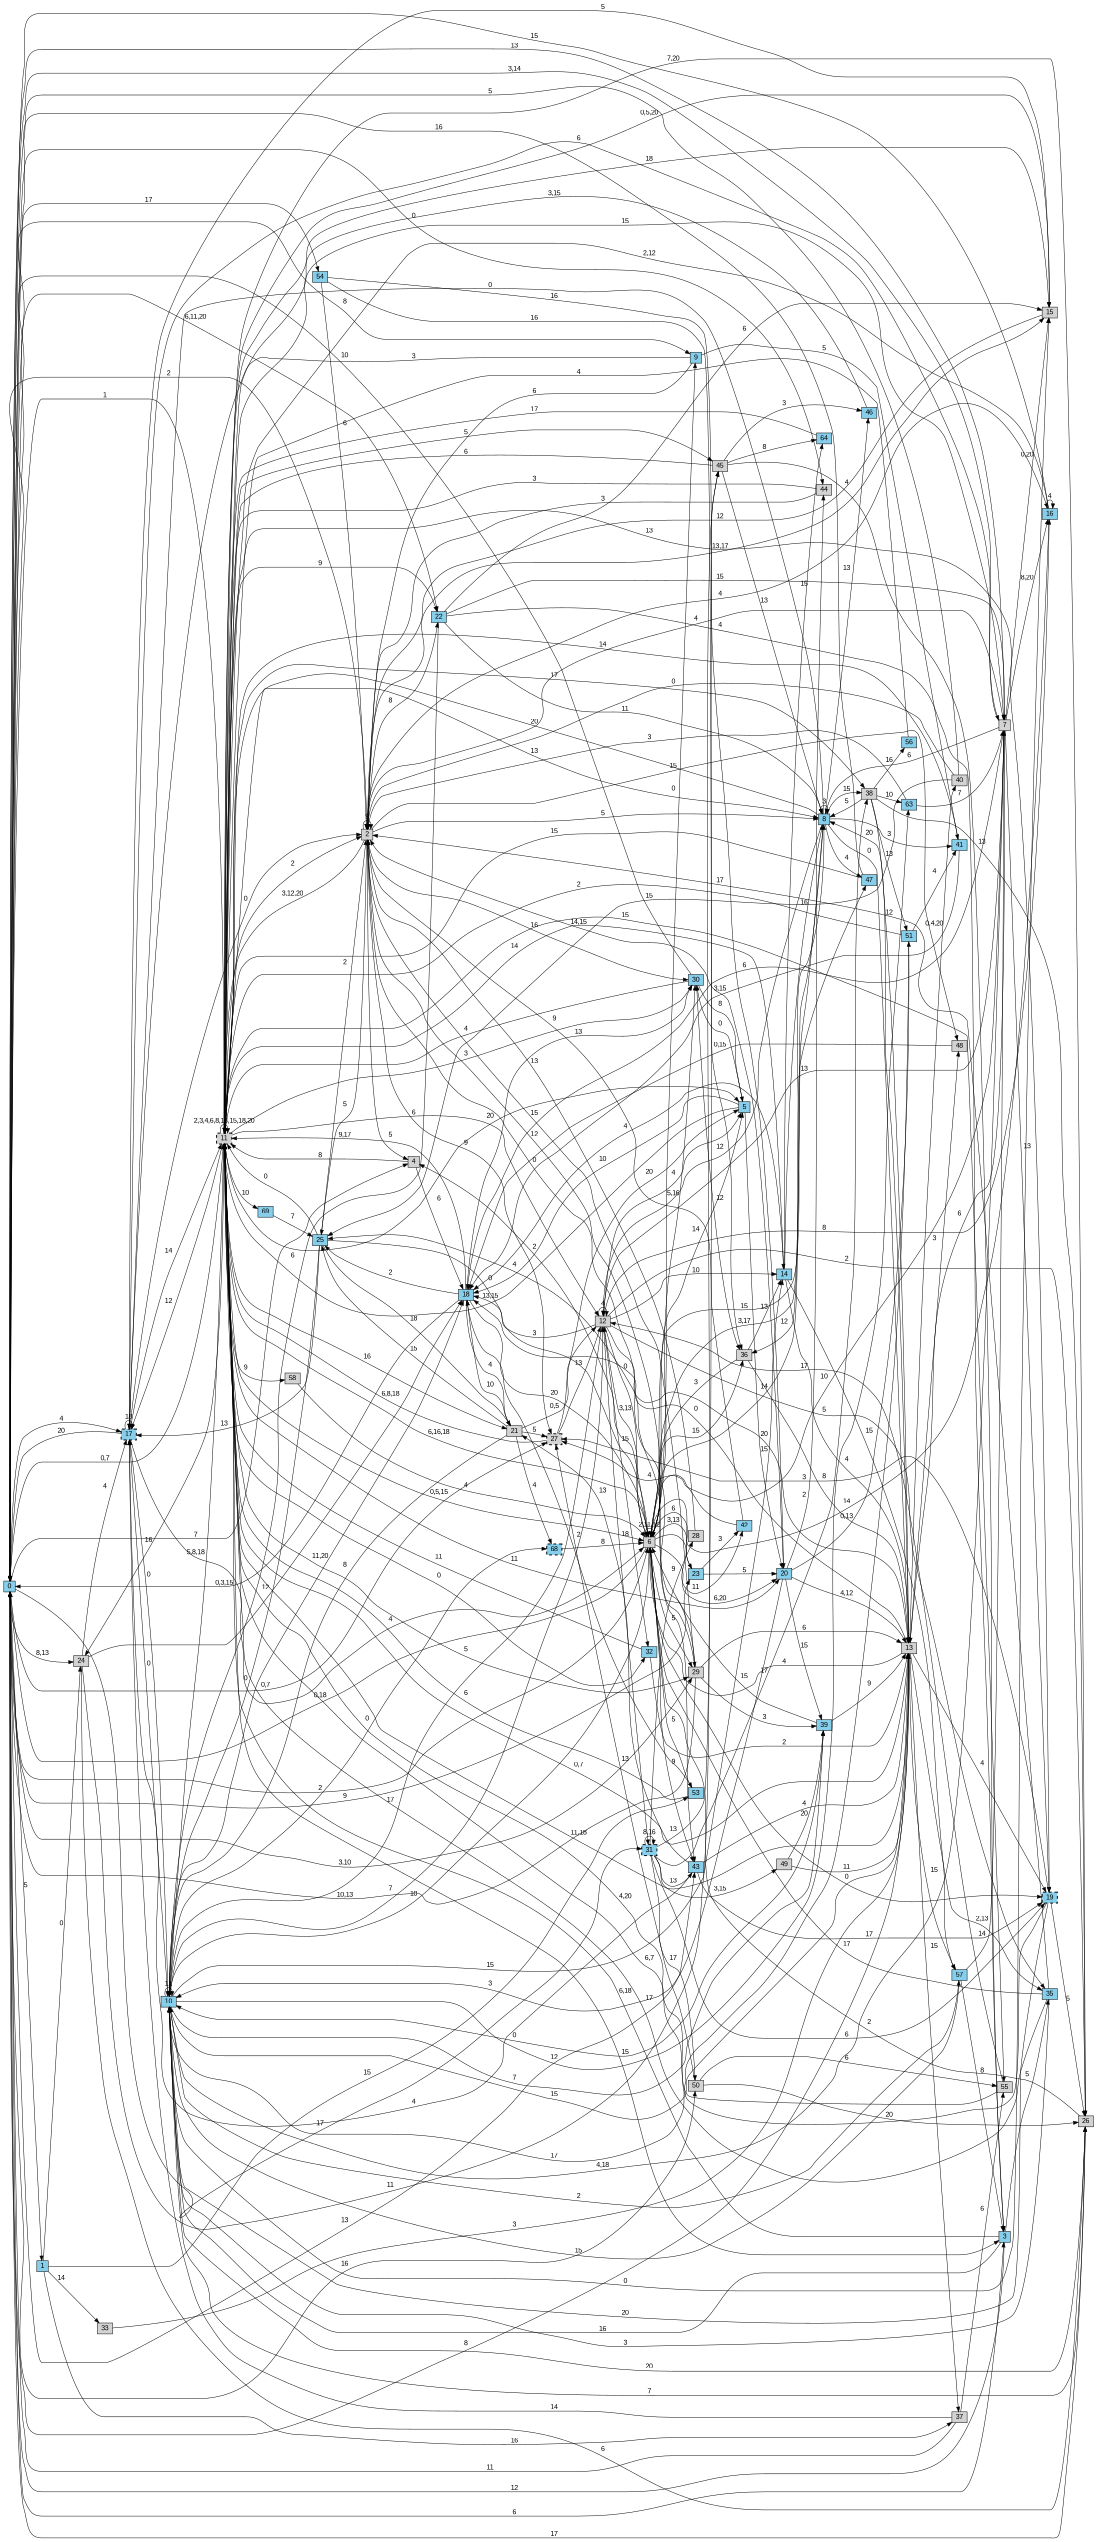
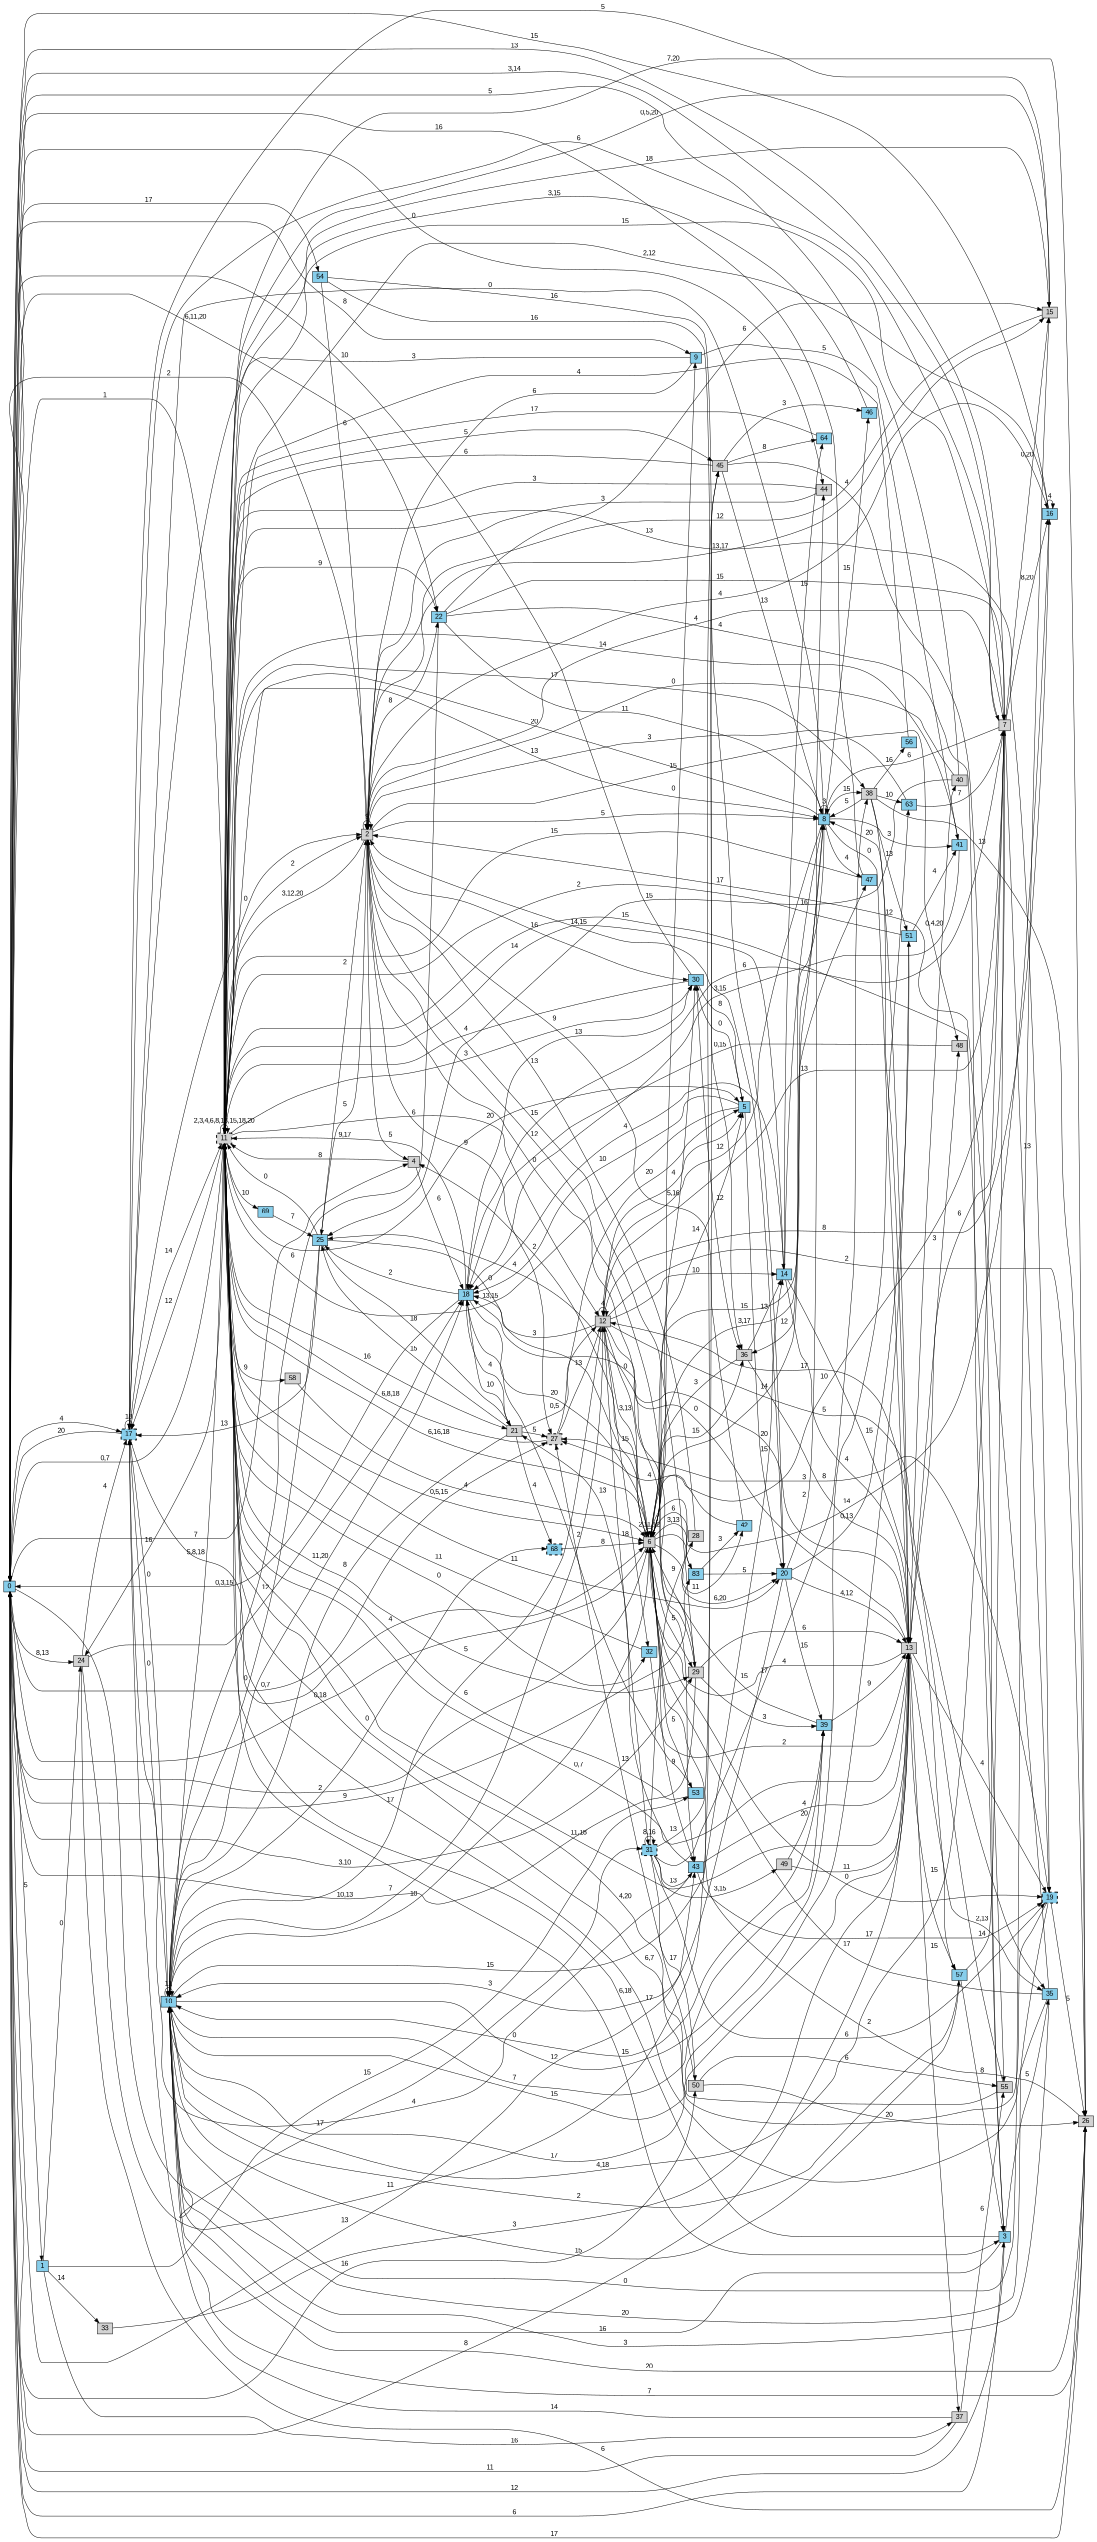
edge "8" -> "46": label "13" -> "15"
node "23": label "23" -> "83"
